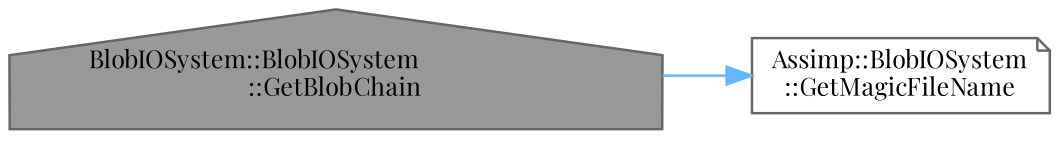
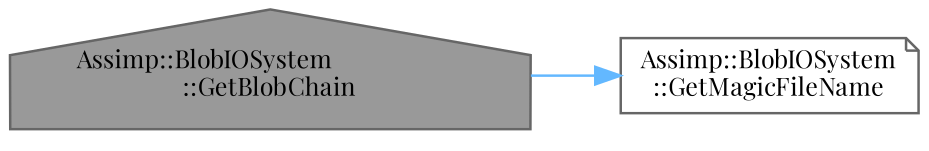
node "BlobIOSystem::BlobIOSystem ::GetBlobChain": label "BlobIOSystem::BlobIOSystem ::GetBlobChain" -> "Assimp::BlobIOSystem ::GetBlobChain"
